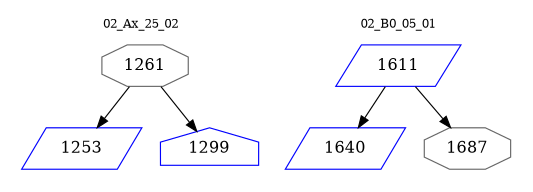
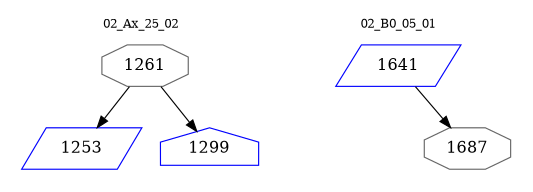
node "1611": label "1611" -> "1641"
node "1640": removed
